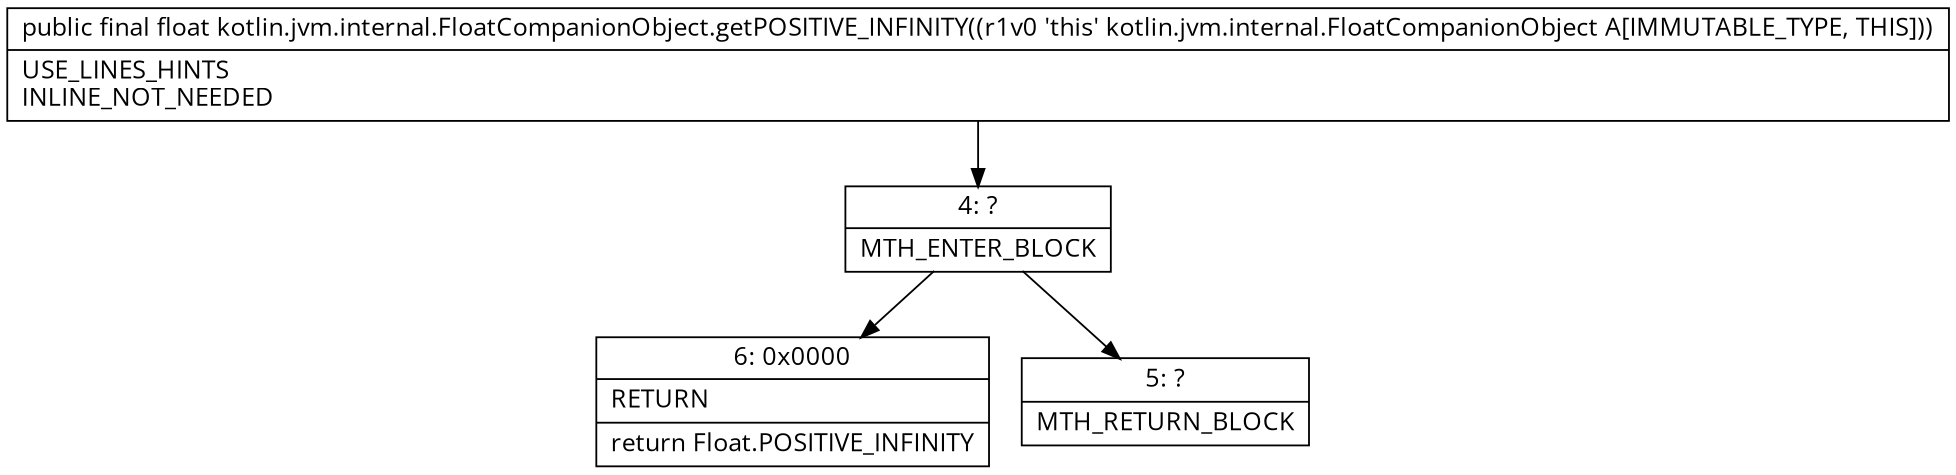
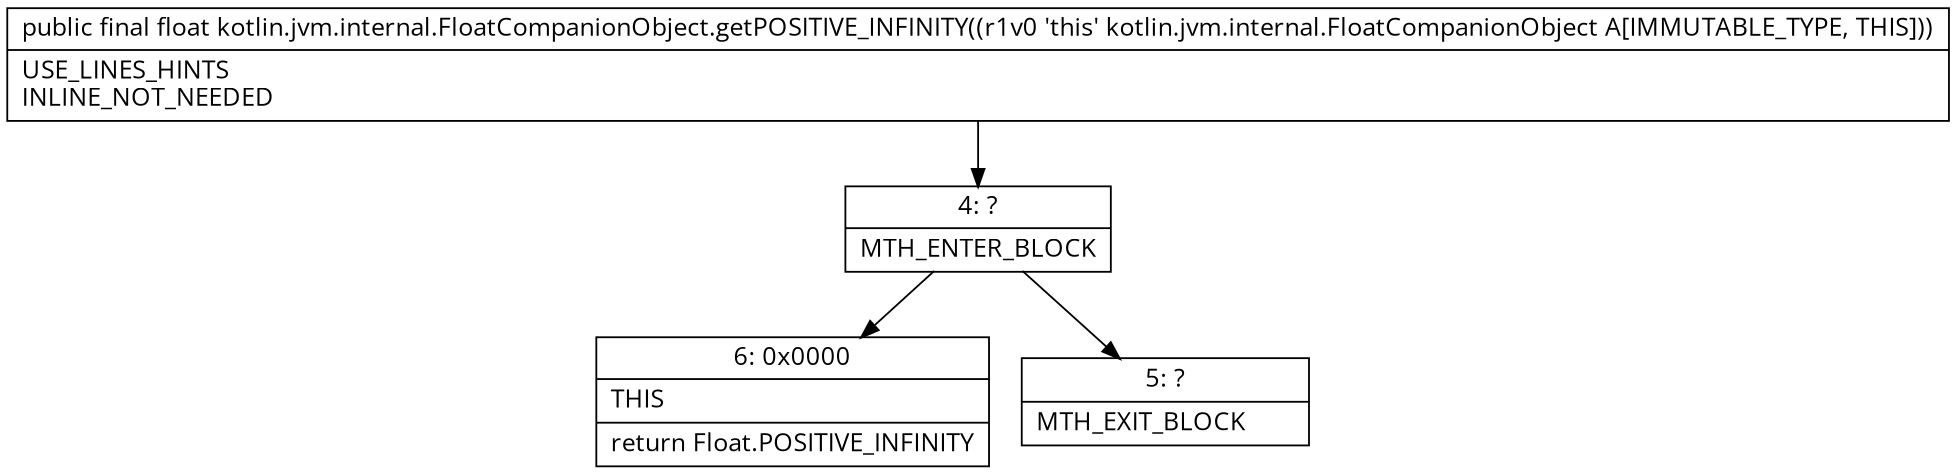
node "6: 0x0000": text "RETURN" -> "THIS"
node "5: ?": text "MTH_RETURN_BLOCK" -> "MTH_EXIT_BLOCK"
